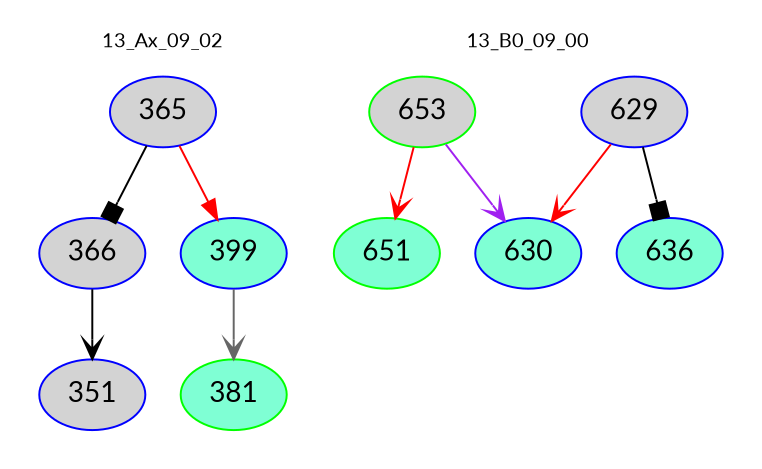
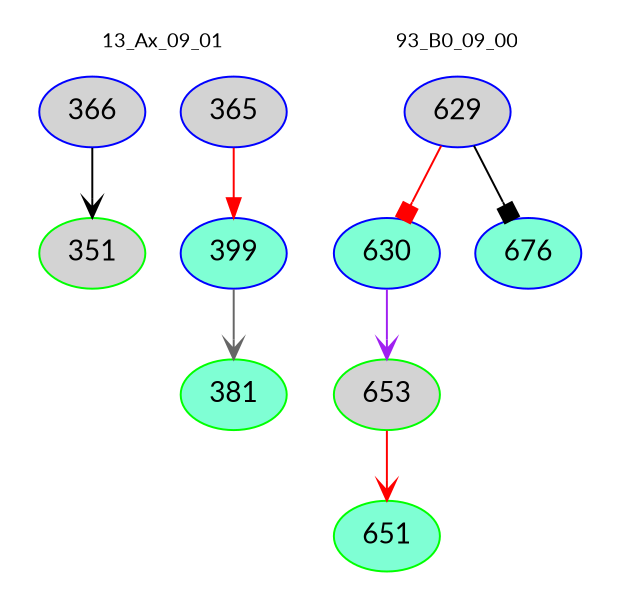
cluster "13_Ax_09_02": label "13_Ax_09_02" -> "13_Ax_09_01"
cluster "13_B0_09_00": label "13_B0_09_00" -> "93_B0_09_00"
edge "365" -> "366": removed
edge "653" -> "630": reversed
edge "629" -> "630": arrowhead vee -> box
node "636": label "636" -> "676"
node "351": color blue -> green
